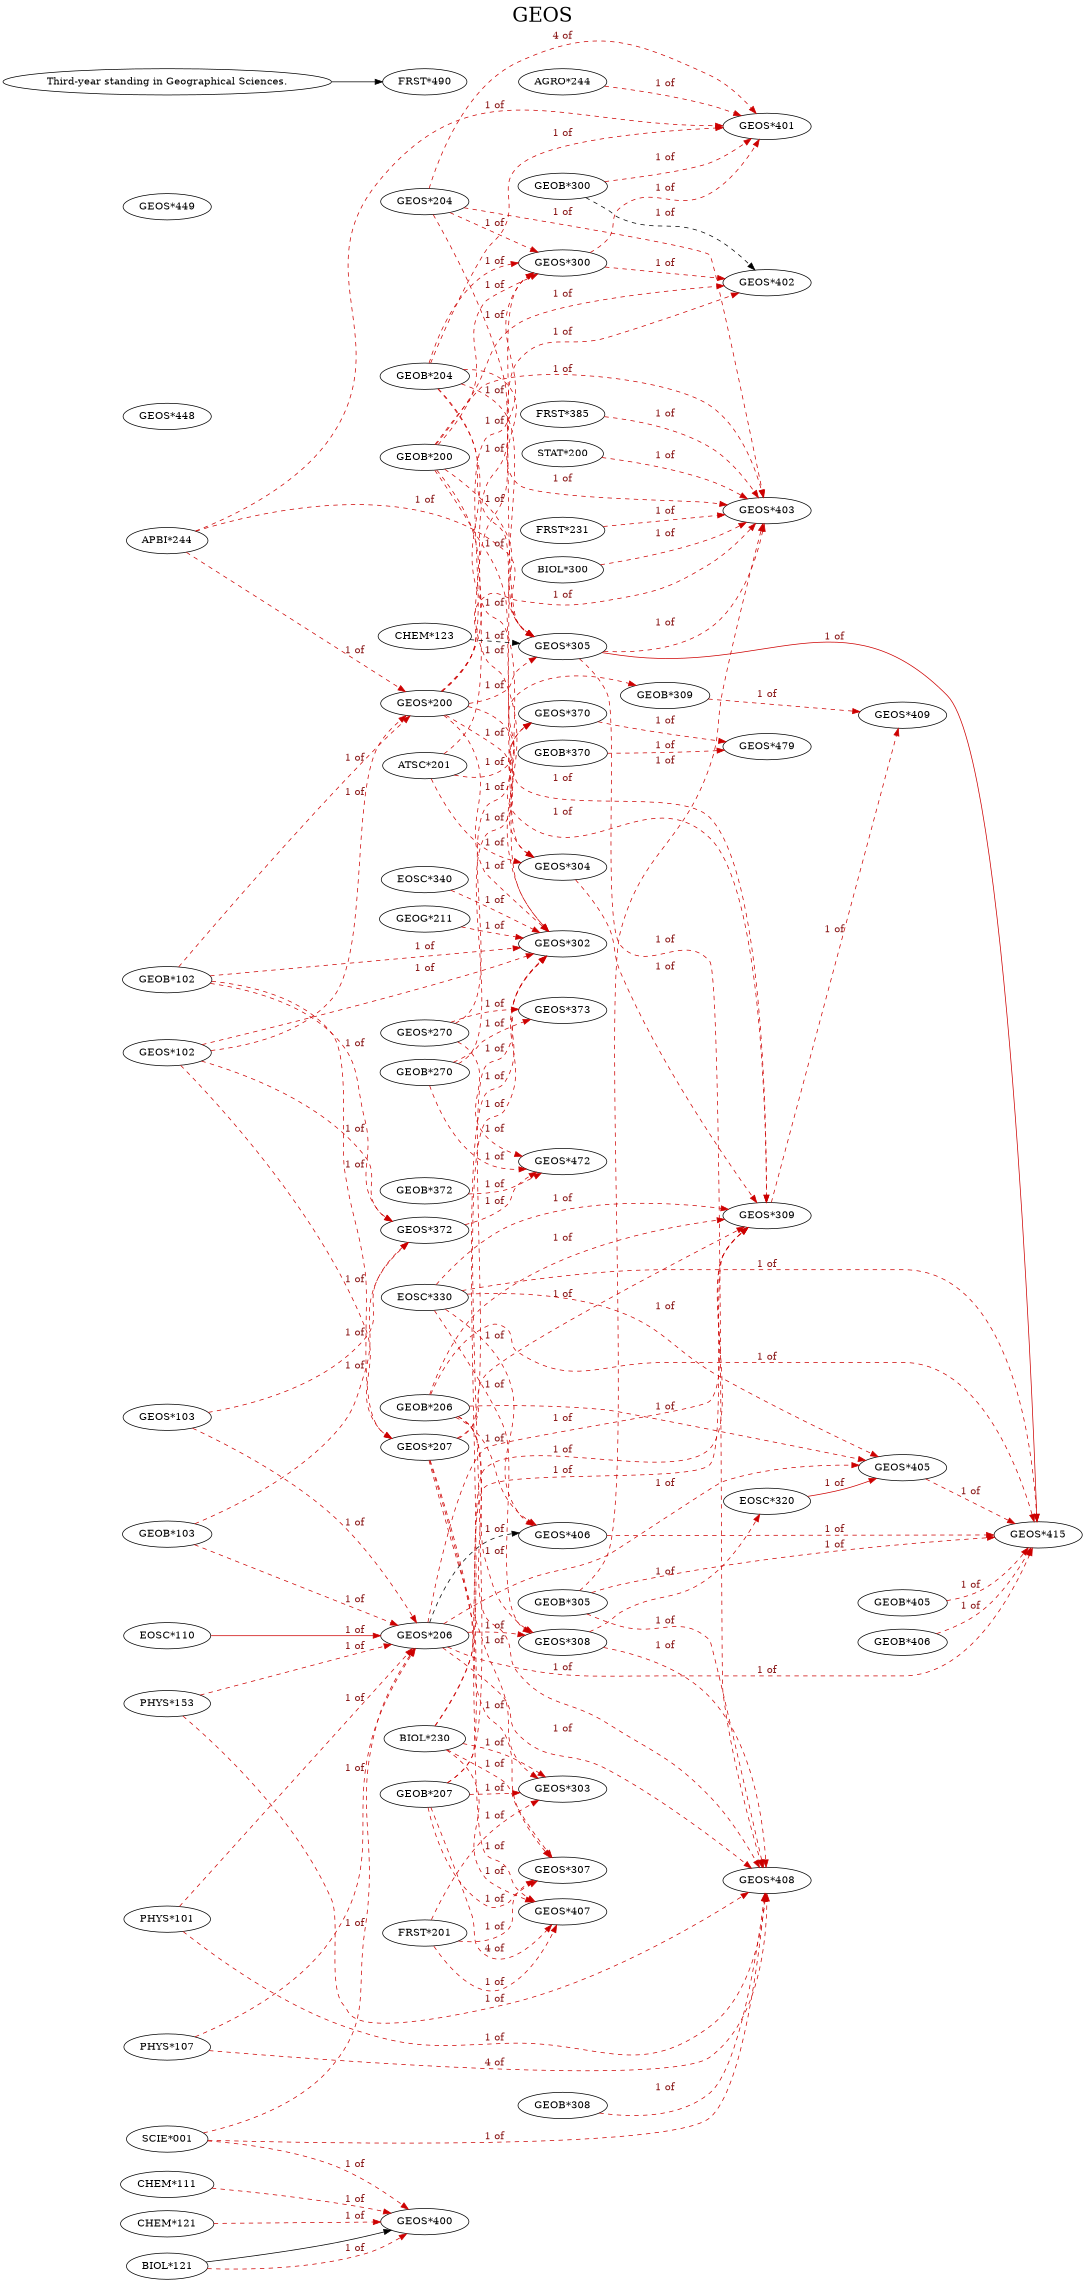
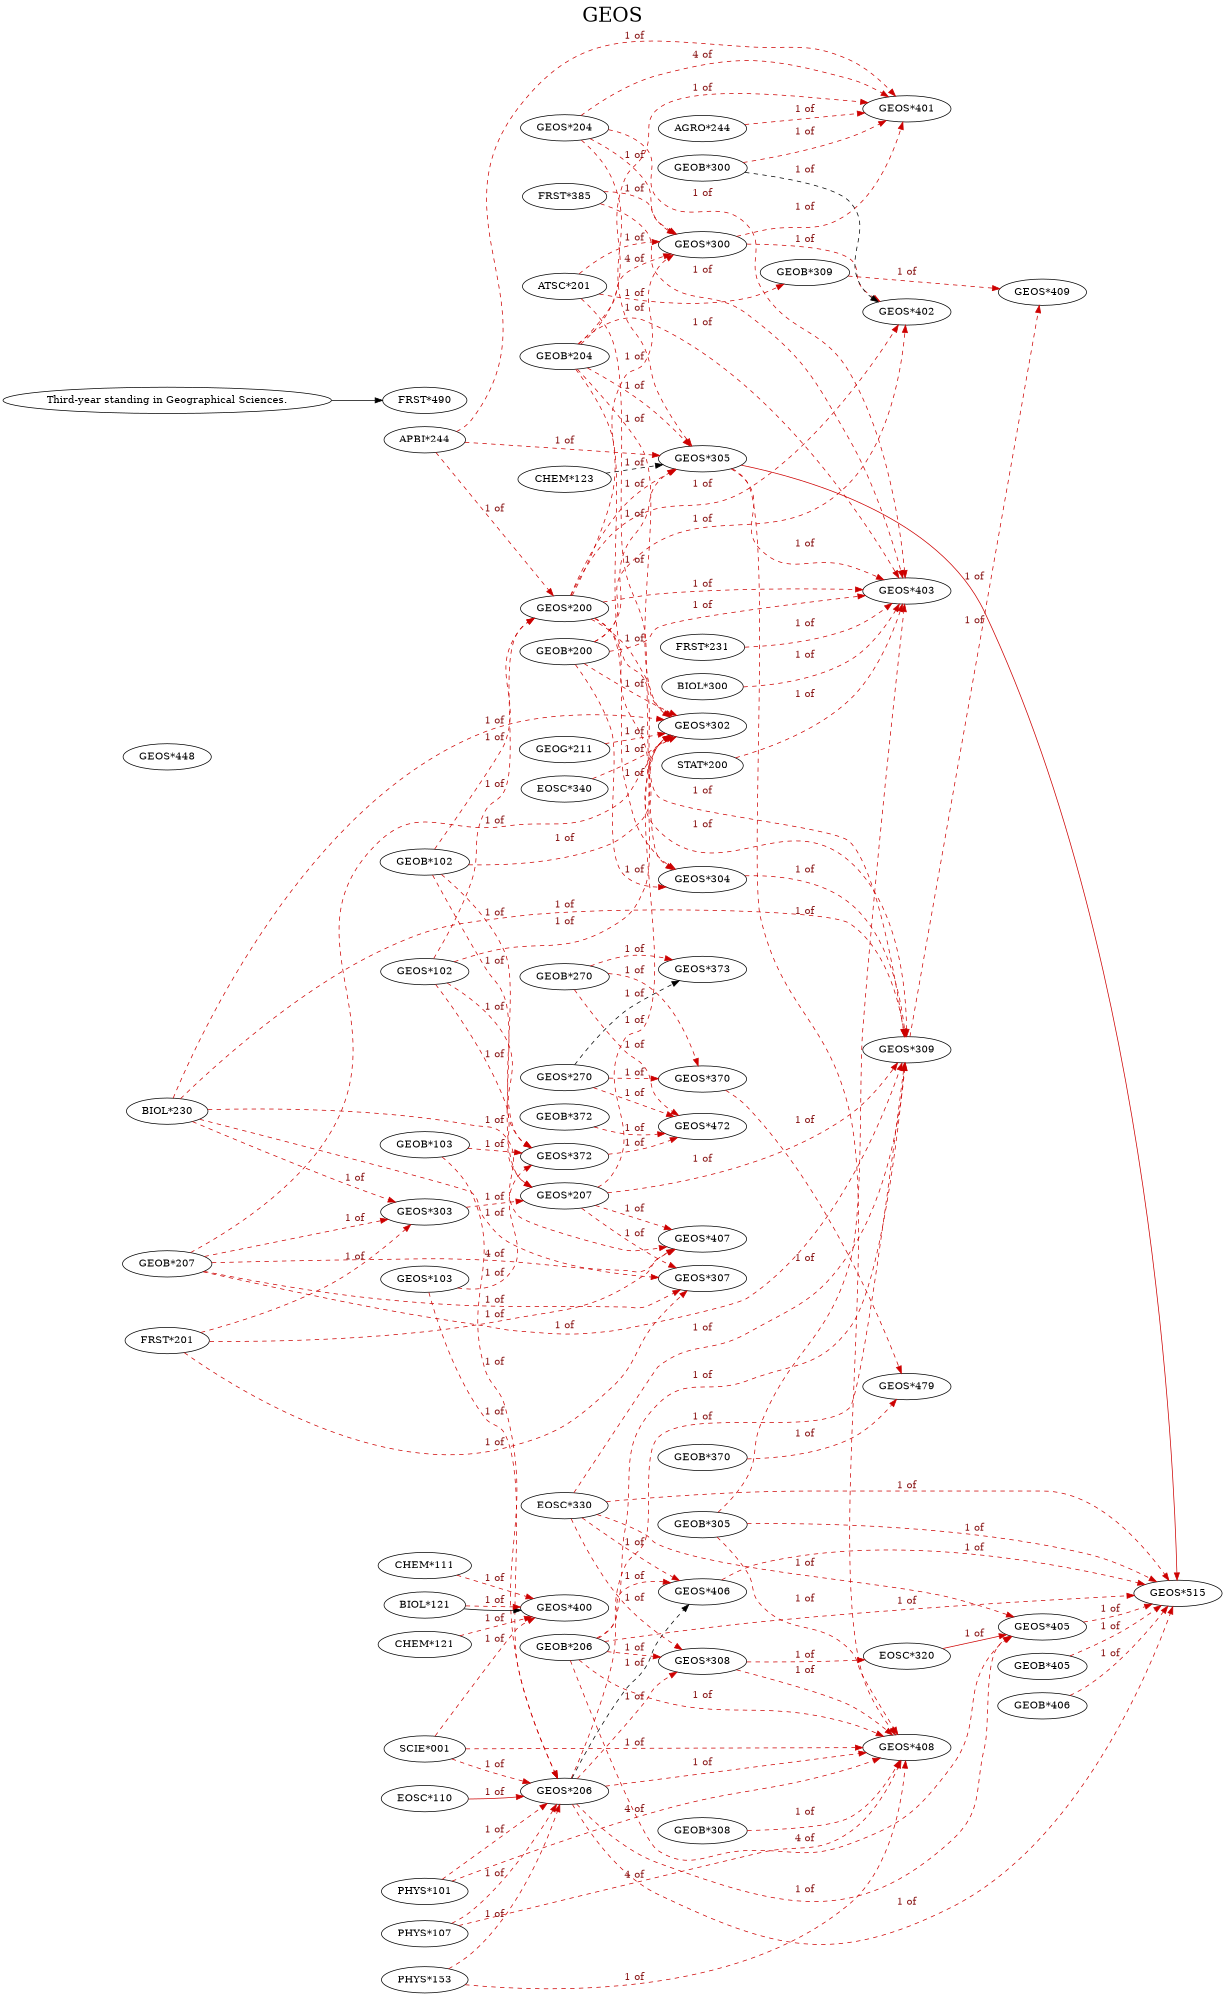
node "GEOS*449": removed
edge "GEOB*204" -> "GEOS*300": label "1 of" -> "4 of"
edge "GEOB*200" -> "GEOS*300": now "FRST*385" -> "GEOS*300"
edge "GEOS*270" -> "GEOS*373": color red3 -> black
edge "GEOB*206" -> "GEOS*405": label "1 of" -> "4 of"
node "GEOS*415": label "GEOS*415" -> "GEOS*515"
edge "GEOS*207" -> "GEOS*303": reversed
edge "PHYS*101" -> "GEOS*408": label "1 of" -> "4 of"
